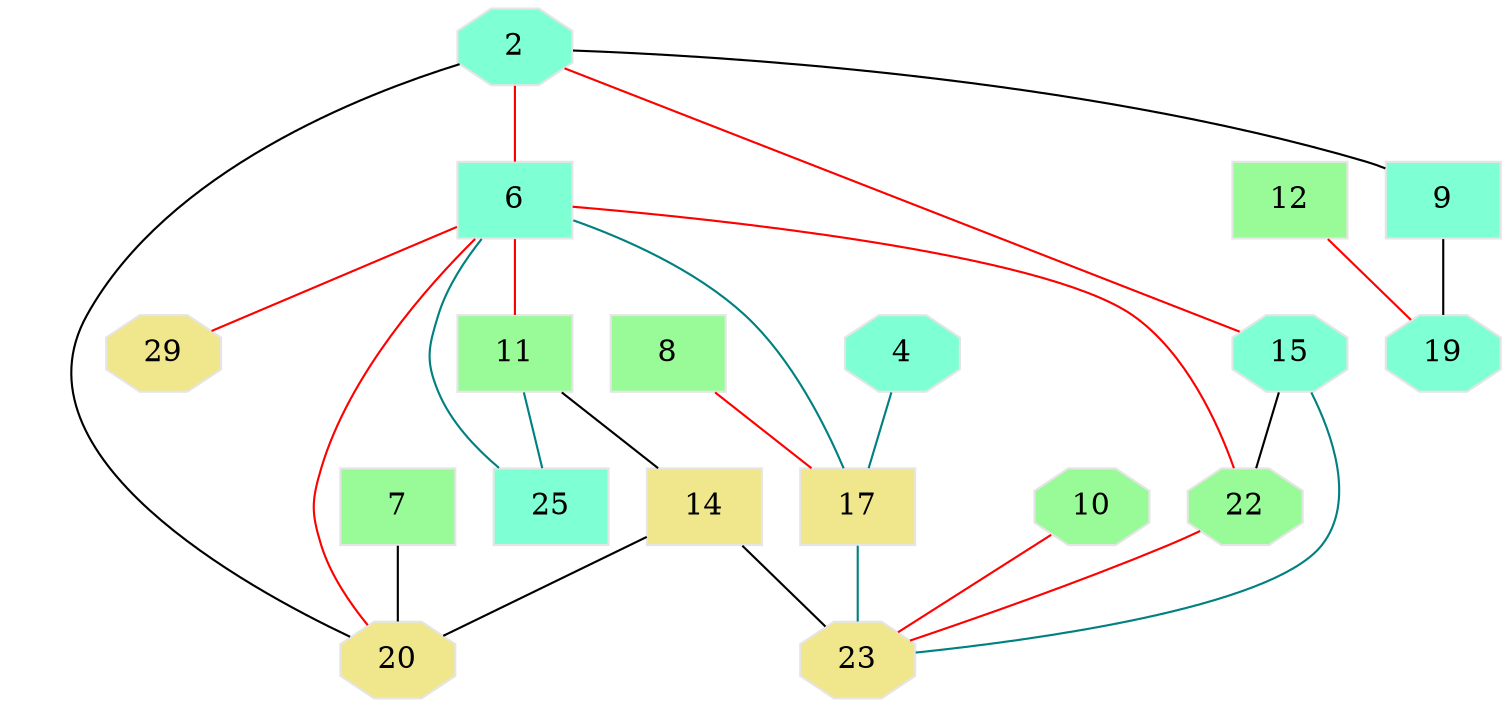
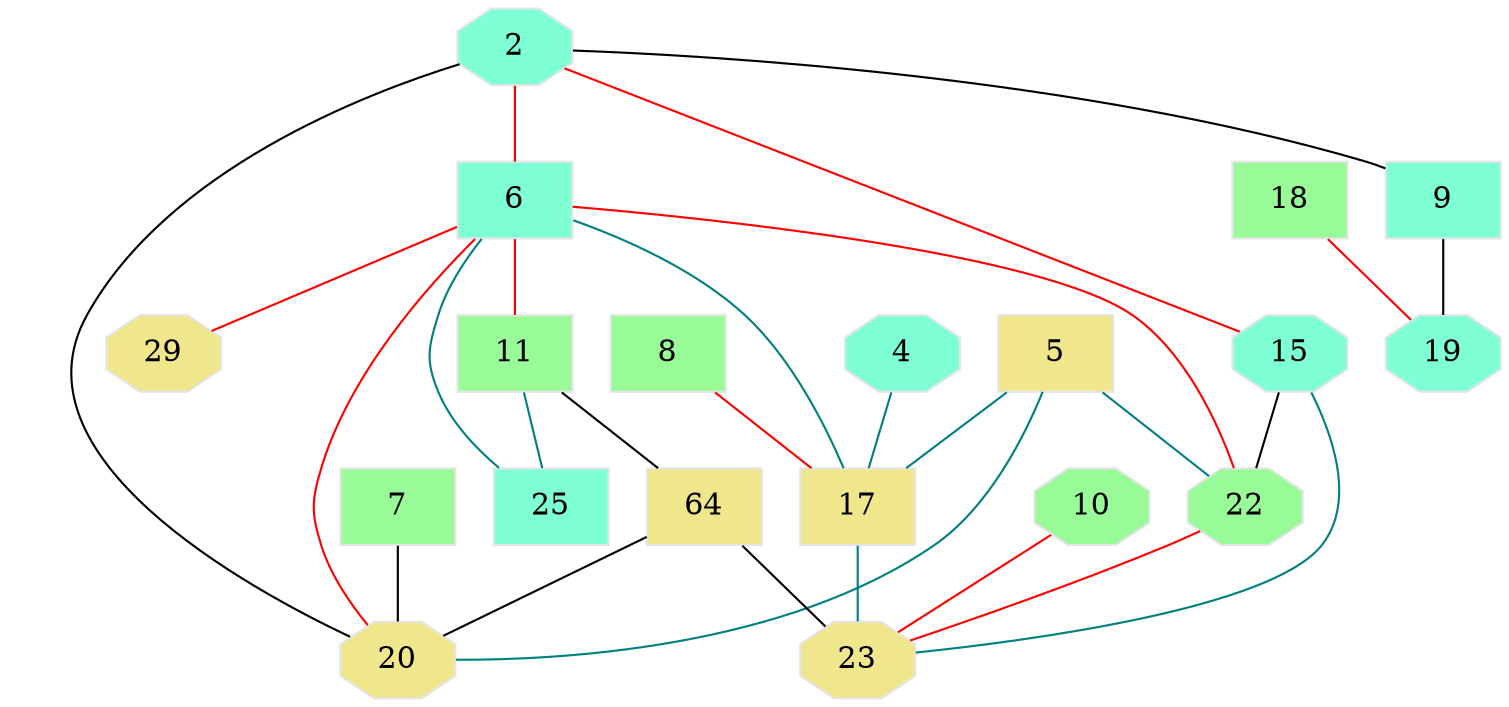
node "12": label "12" -> "18"
node "5": added
node "14": label "14" -> "64"
